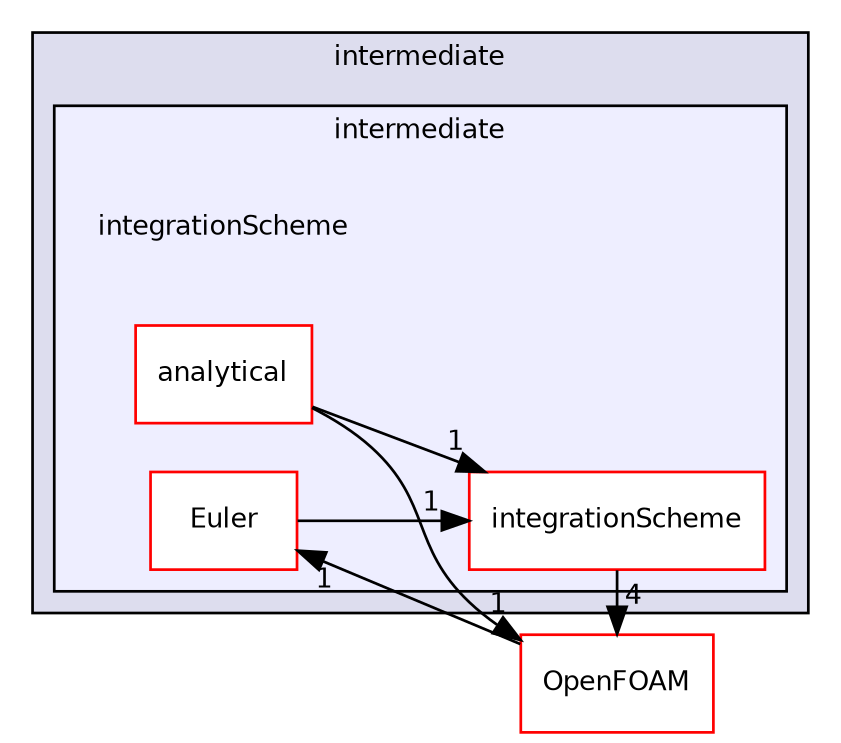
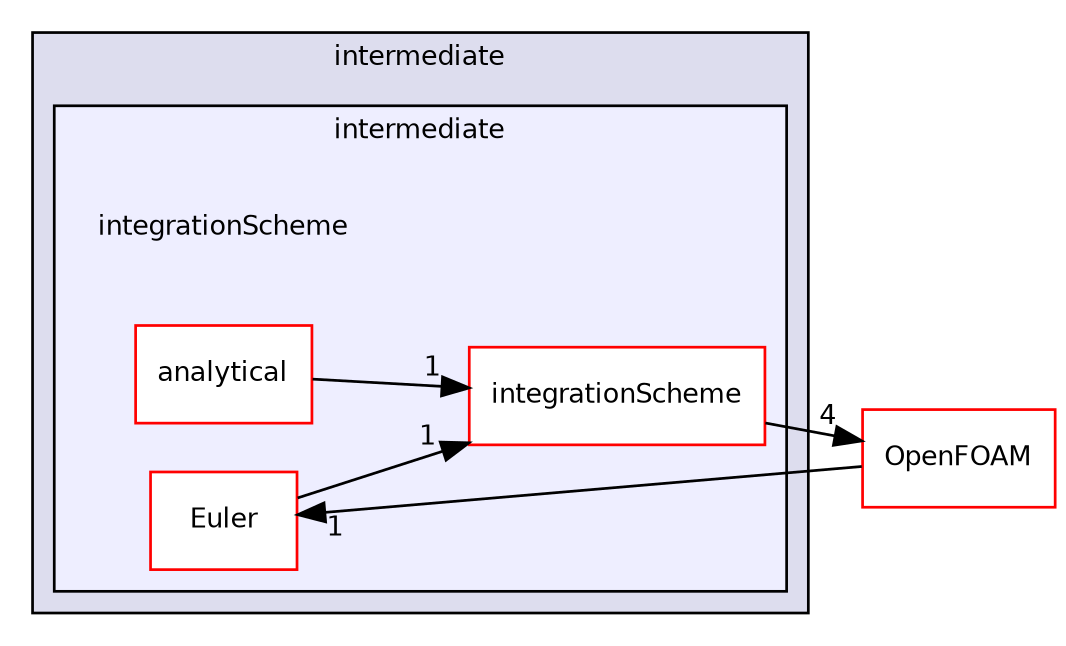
edge "analytical" -> "OpenFOAM": removed
